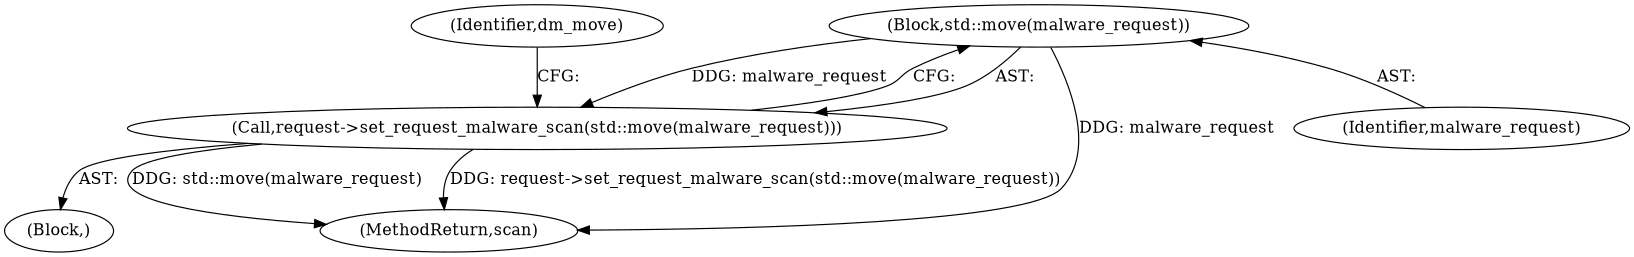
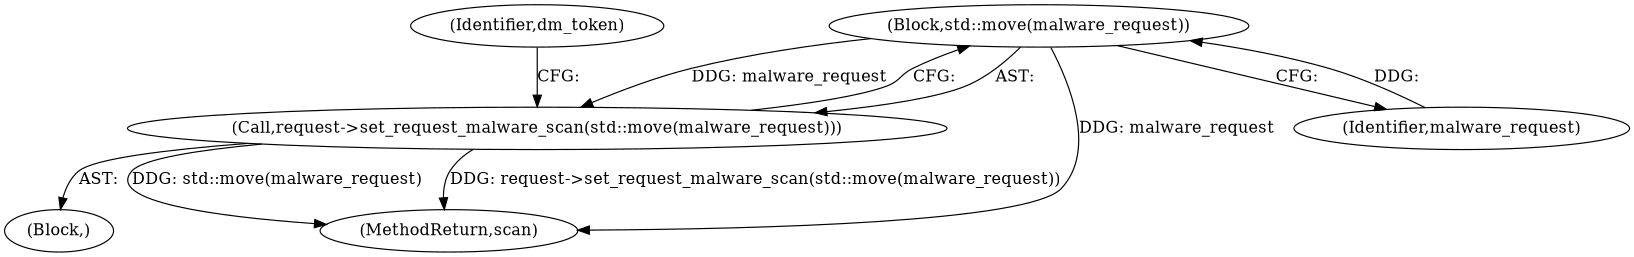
node "(Identifier,dm_move)": label "(Identifier,dm_move)" -> "(Identifier,dm_token)"
edge "(Block,std::move(malware_request))" -> "(Identifier,malware_request)": added, label "CFG:"
edge "(Identifier,malware_request)" -> "(Block,std::move(malware_request))": label "AST: " -> "DDG: "
